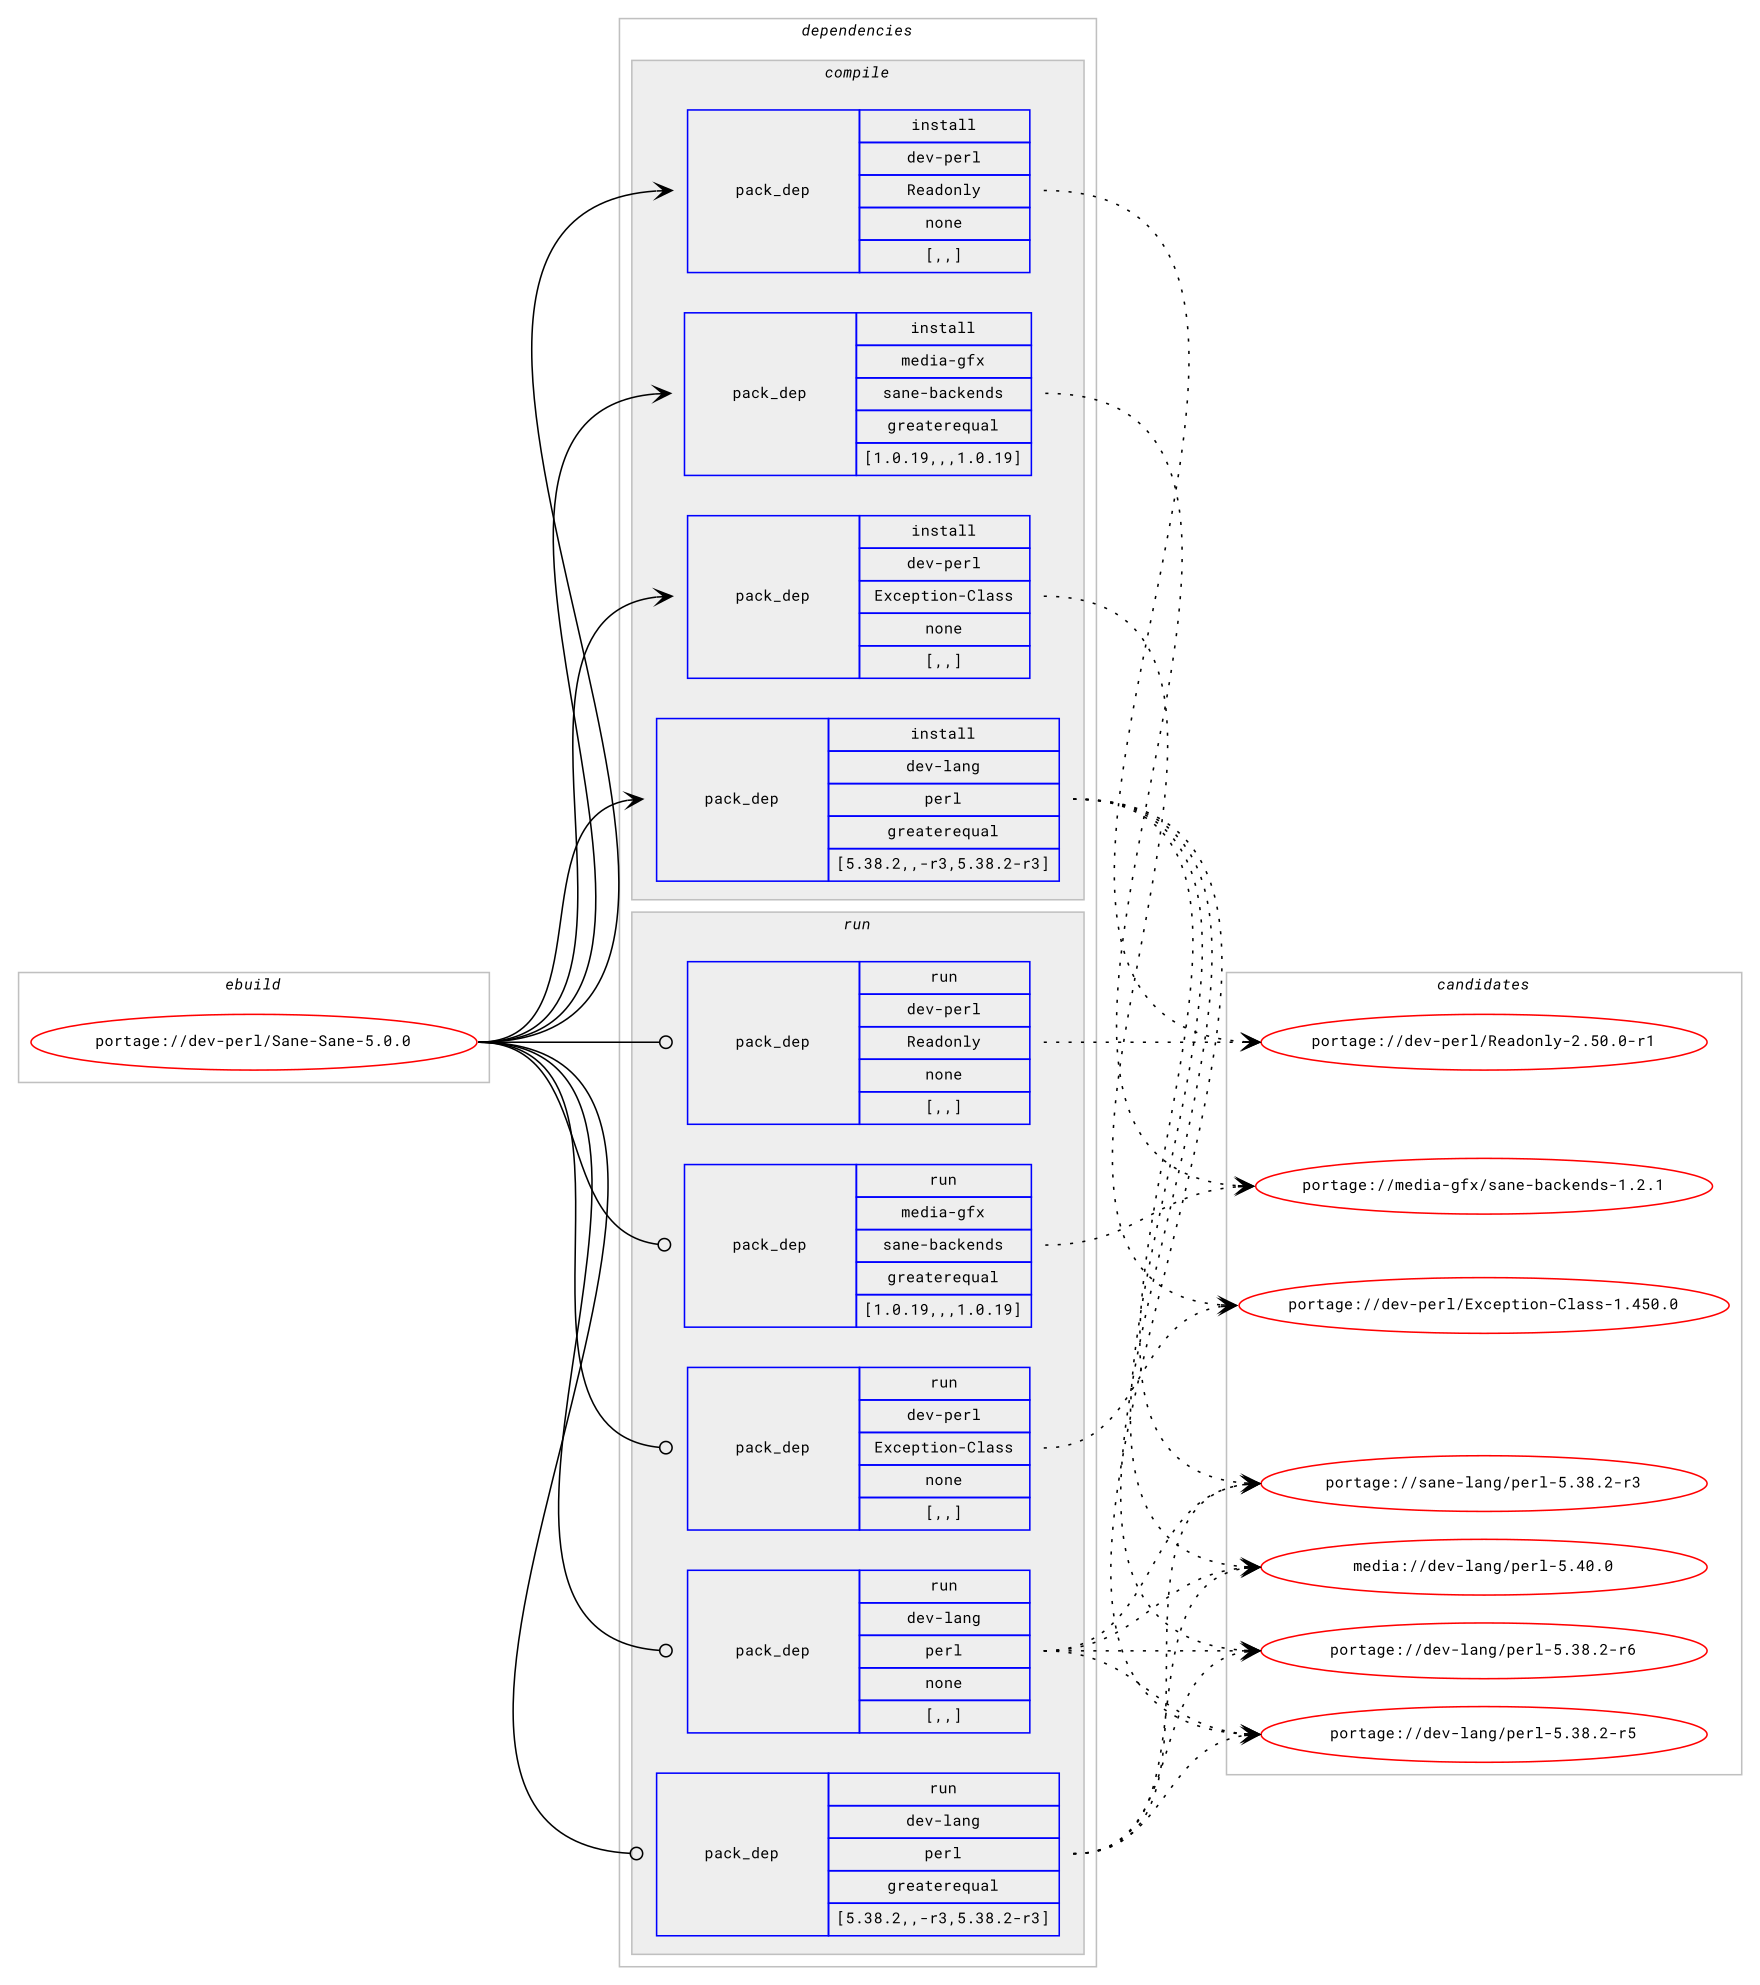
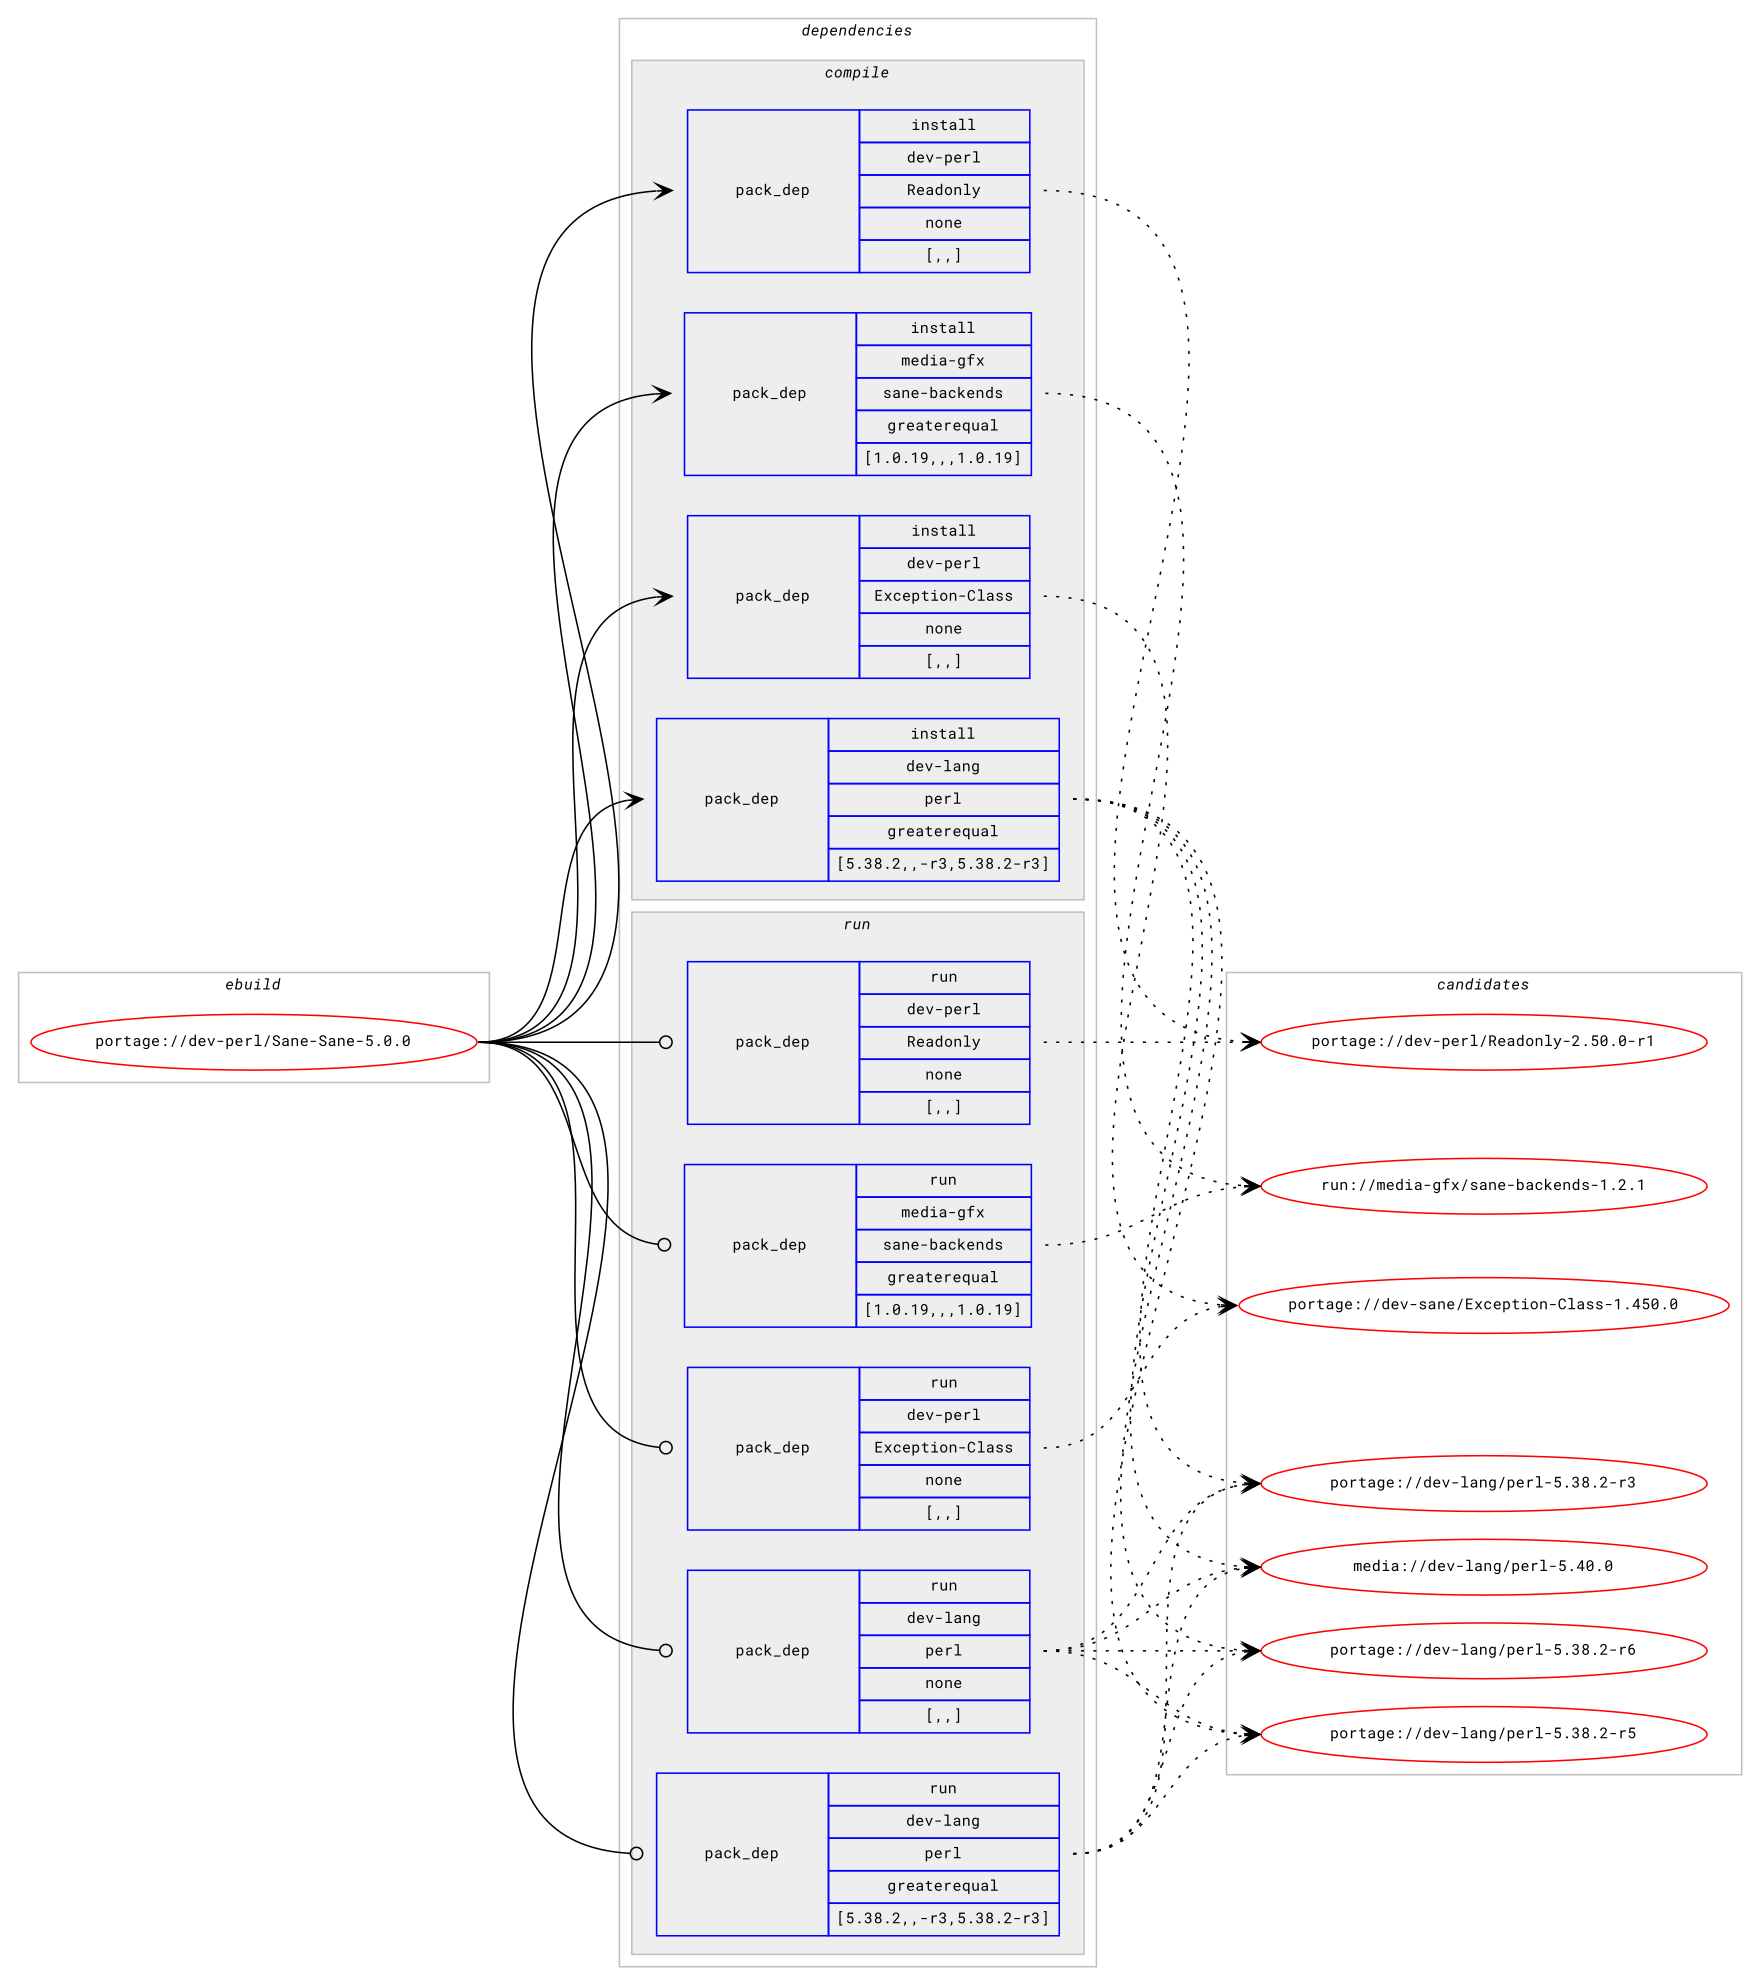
node "portage://media-gfx/sane-backends-1.2.1": label "portage://media-gfx/sane-backends-1.2.1" -> "run://media-gfx/sane-backends-1.2.1"
node "portage://dev-perl/Exception-Class-1.450.0": label "portage://dev-perl/Exception-Class-1.450.0" -> "portage://dev-sane/Exception-Class-1.450.0"
node "portage://sane-lang/perl-5.38.2-r3": label "portage://sane-lang/perl-5.38.2-r3" -> "portage://dev-lang/perl-5.38.2-r3"
